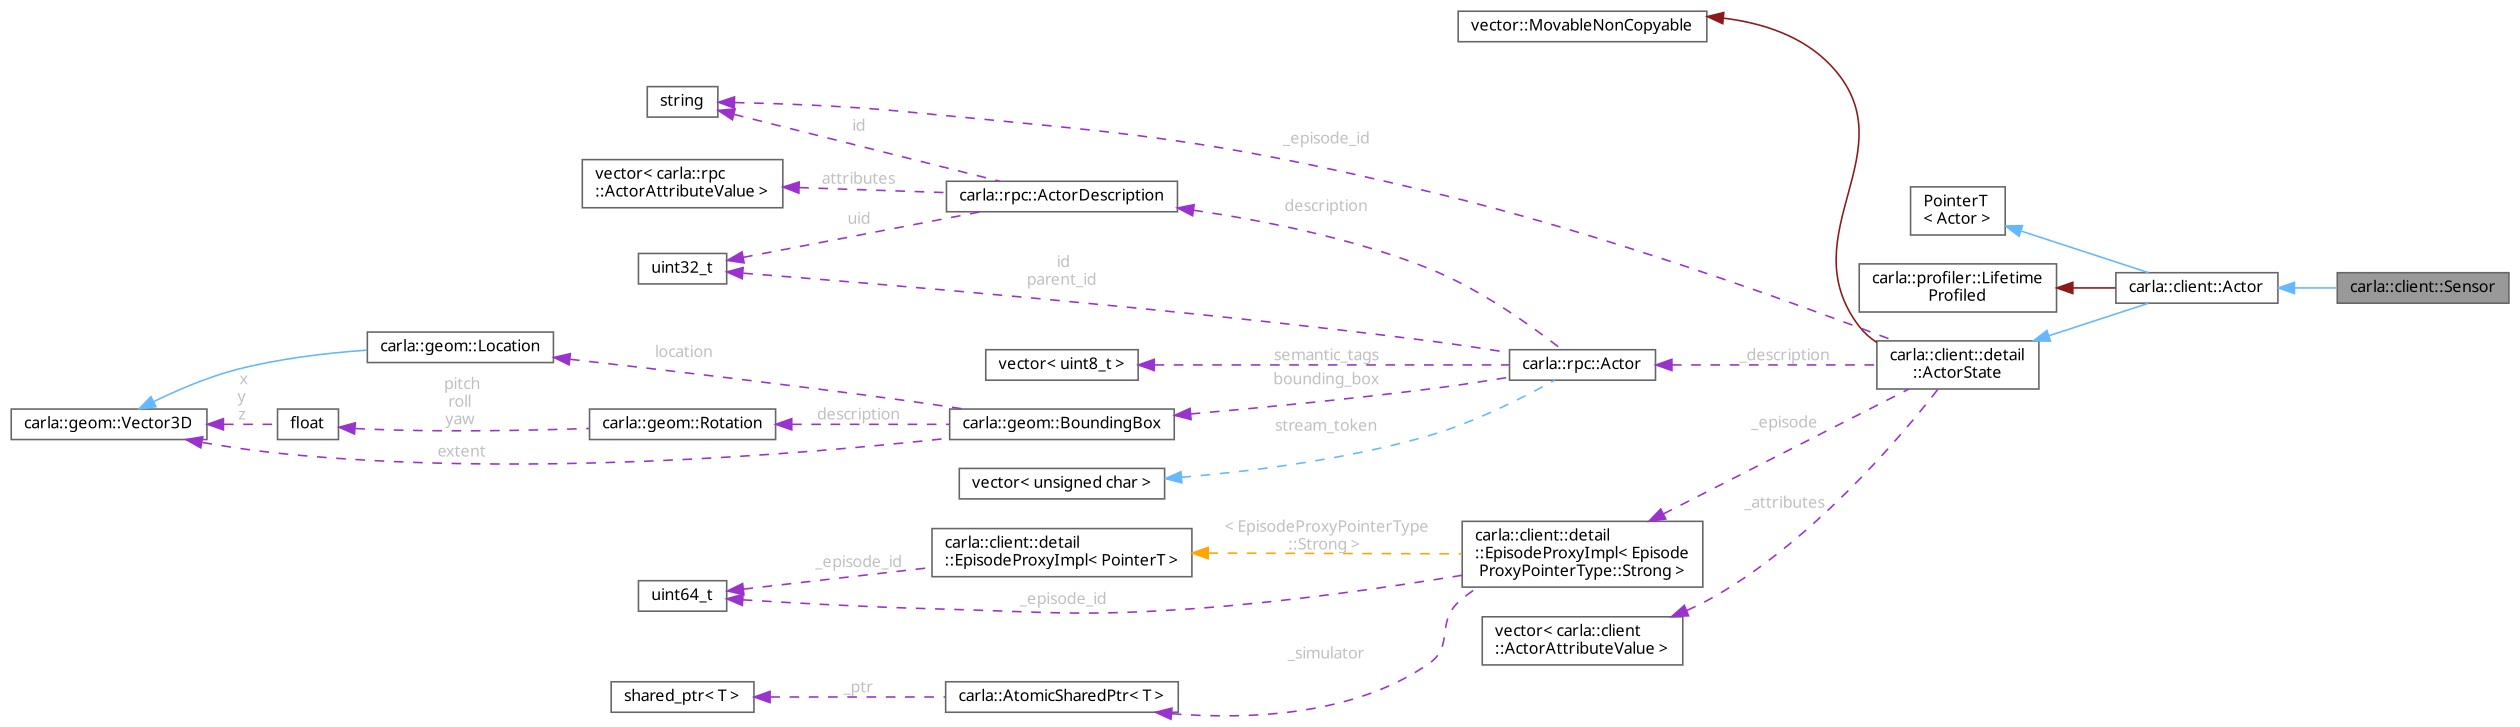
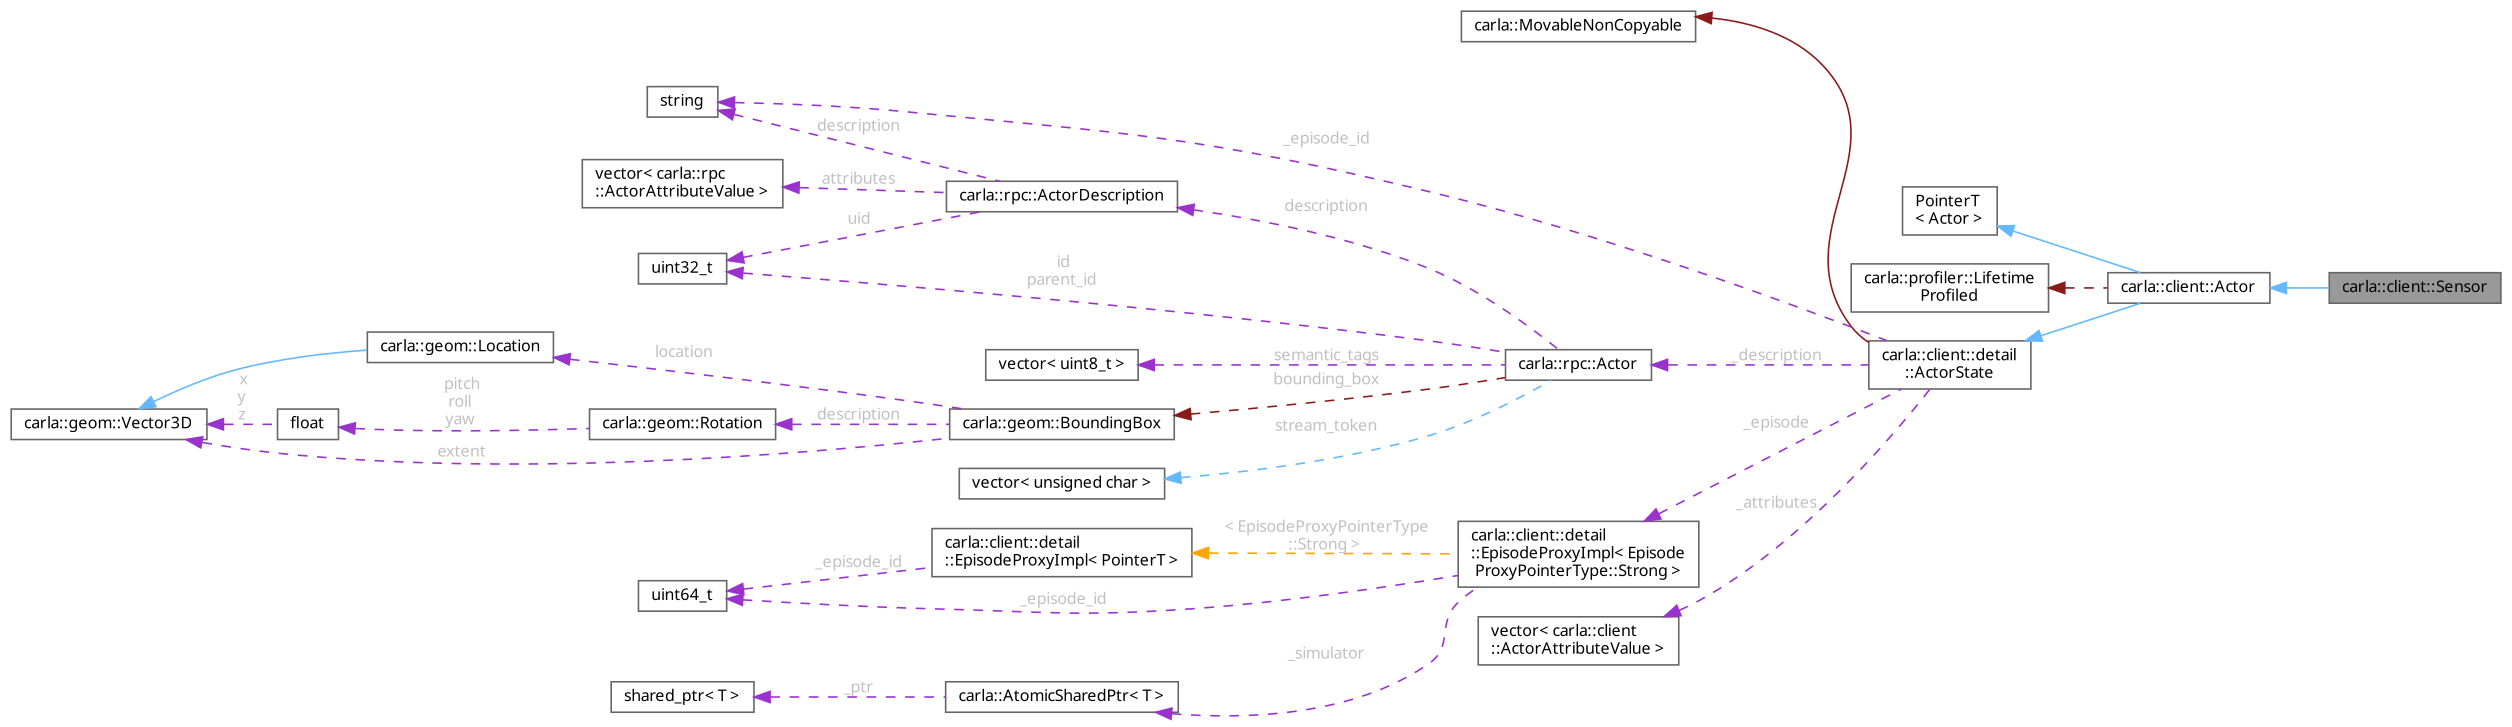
node "vector::MovableNonCopyable": label "vector::MovableNonCopyable" -> "carla::MovableNonCopyable"
edge "carla::rpc::ActorDescription" -> "string": label " id" -> " description"
edge "carla::client::Actor" -> "carla::profiler::Lifetime Profiled": style solid -> dashed
edge "carla::rpc::Actor" -> "carla::geom::BoundingBox": color darkorchid3 -> firebrick4
